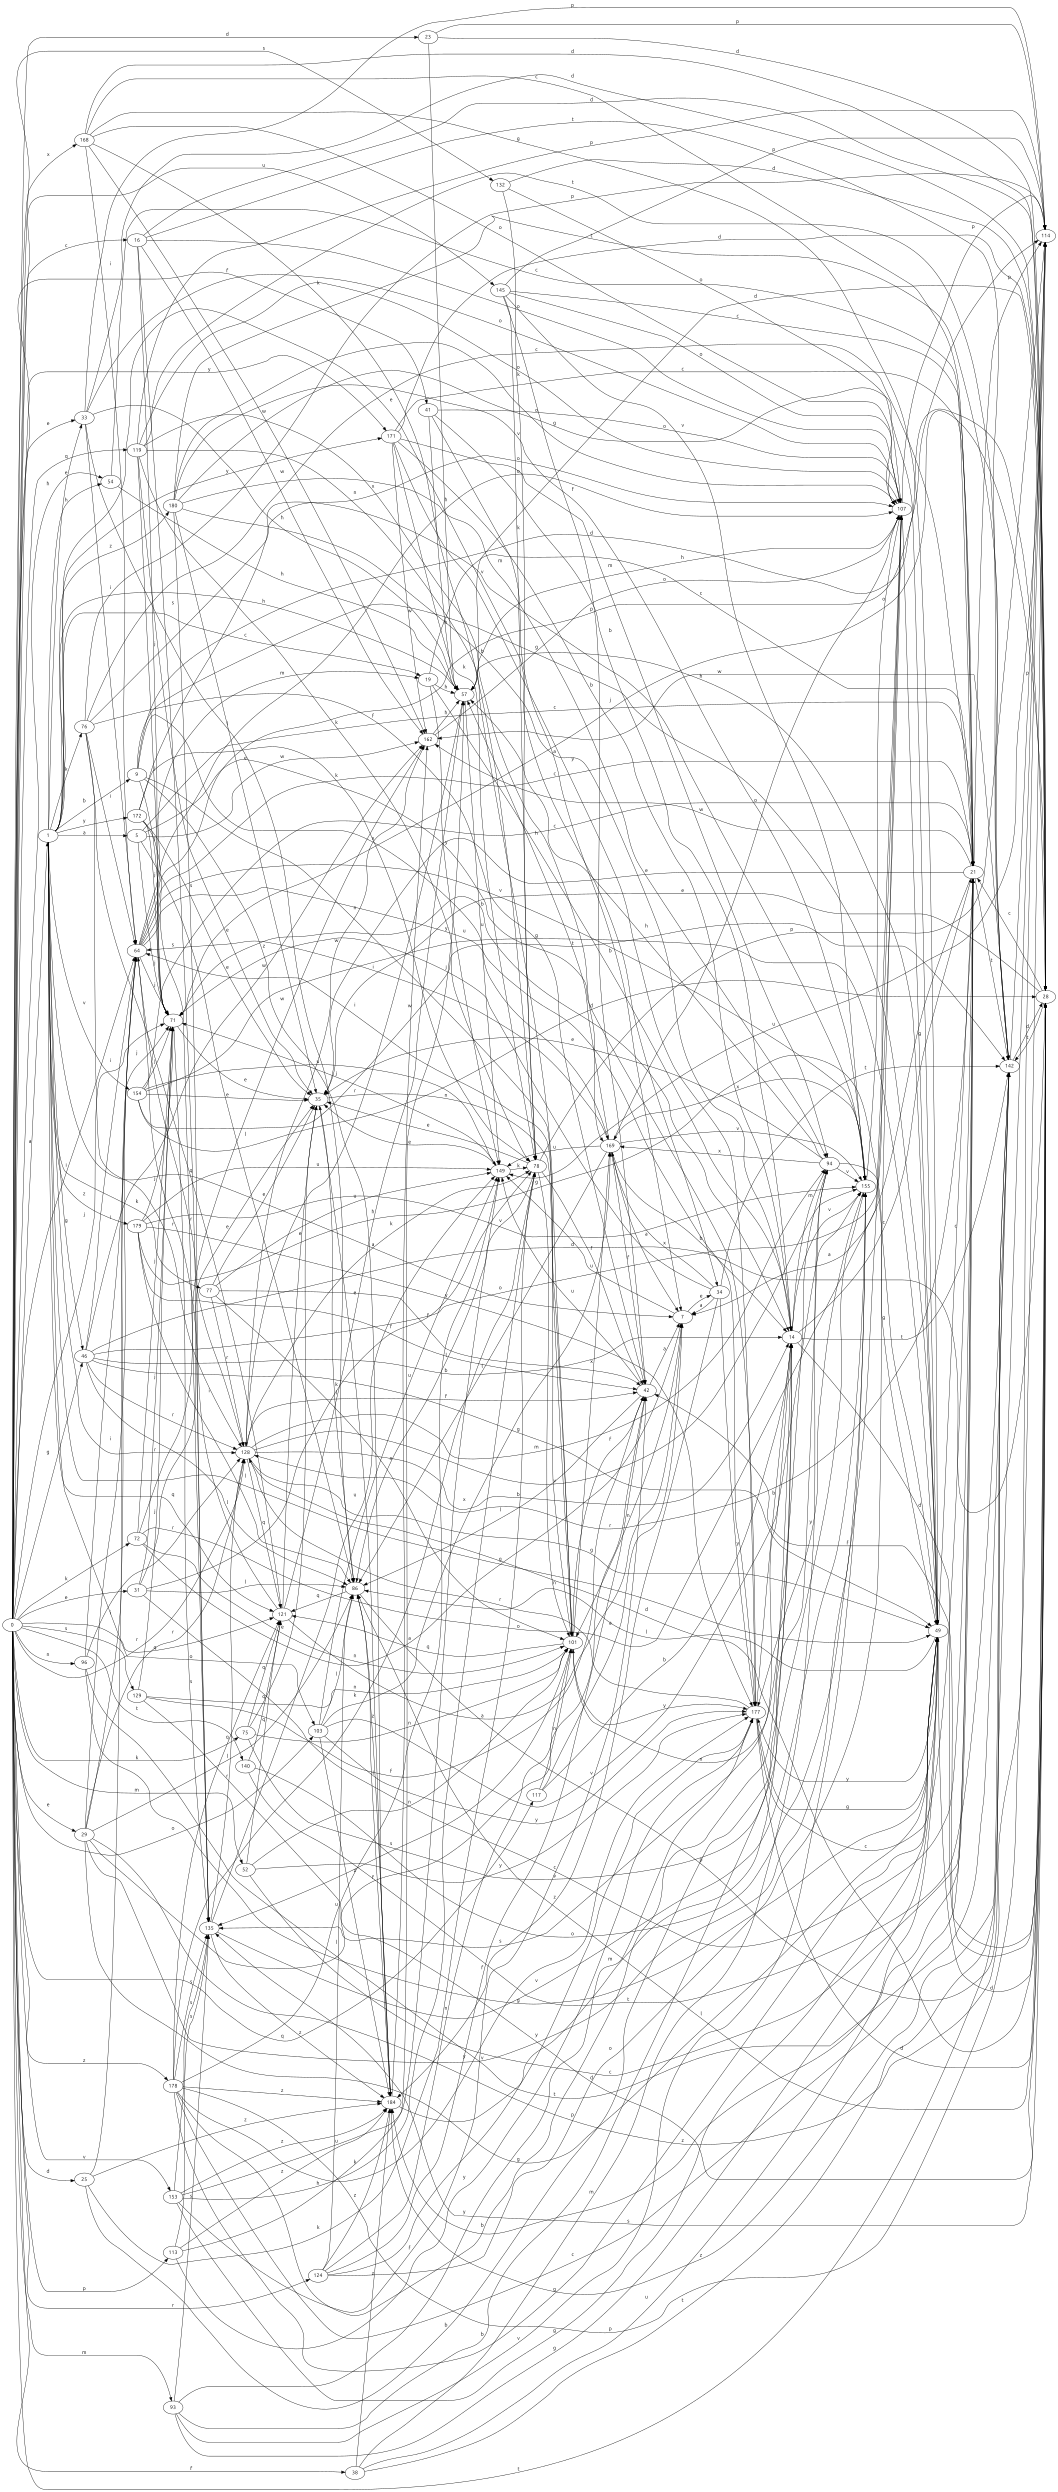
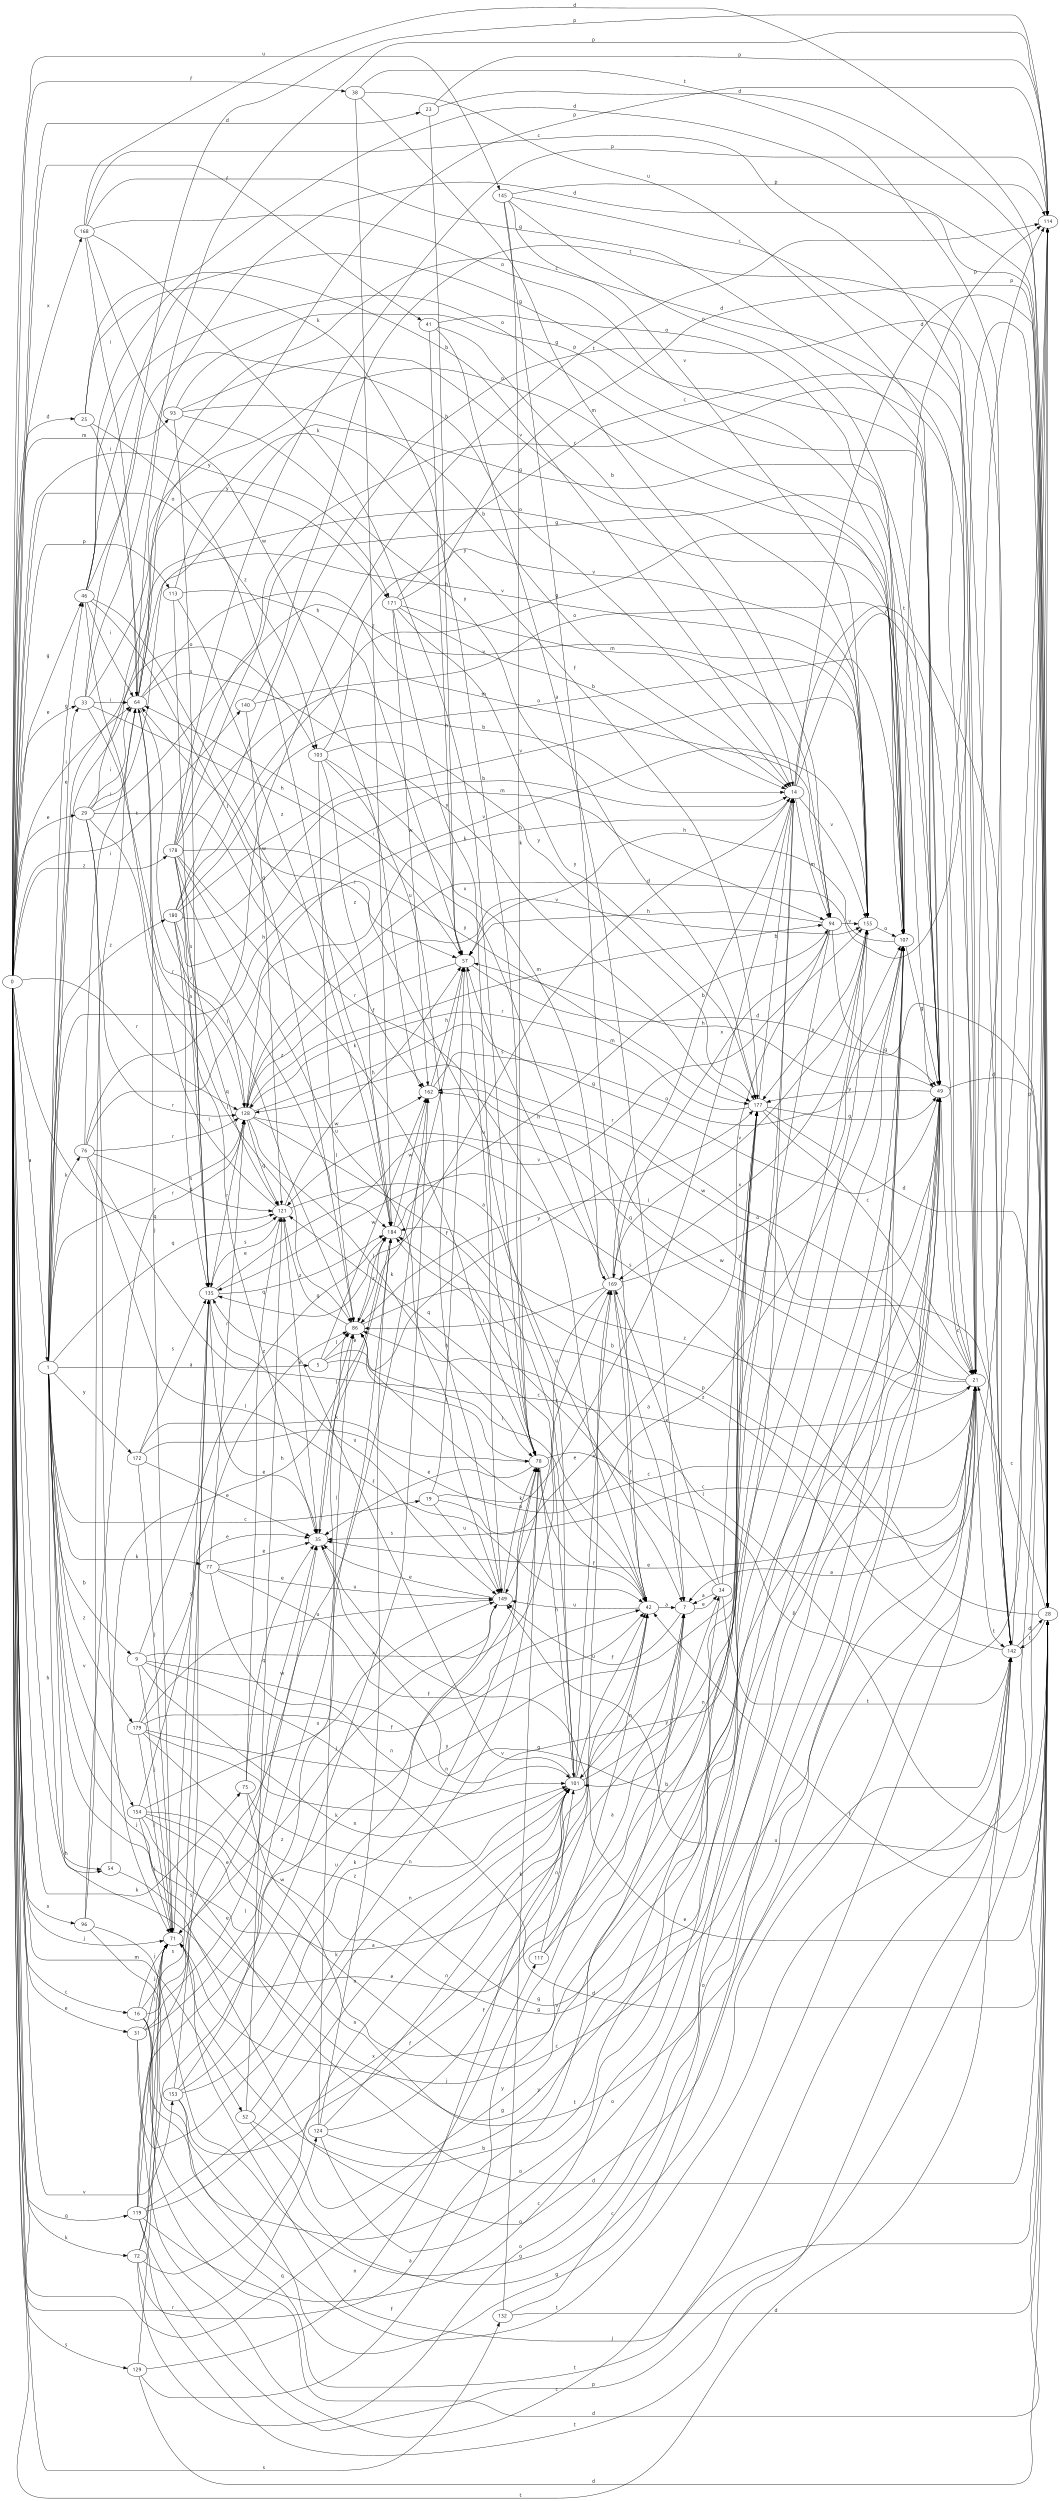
edge "64" -> "19": now "64" -> "94"
edge "5" -> "71": removed, label "j"
edge "71" -> "35": now "135" -> "35"
edge "21" -> "121": added, label "q"
edge "121" -> "135": added, label "s"
